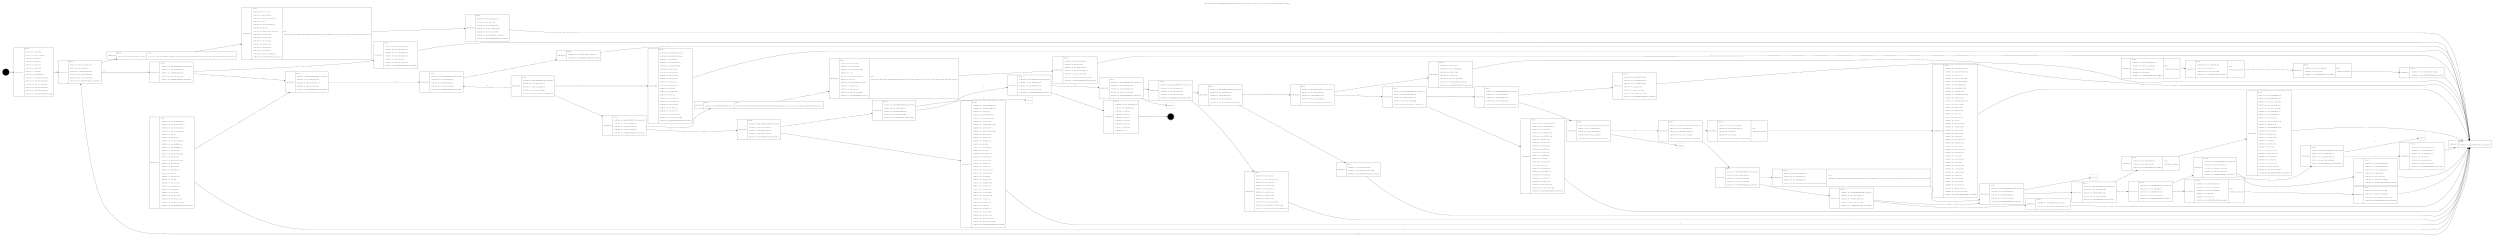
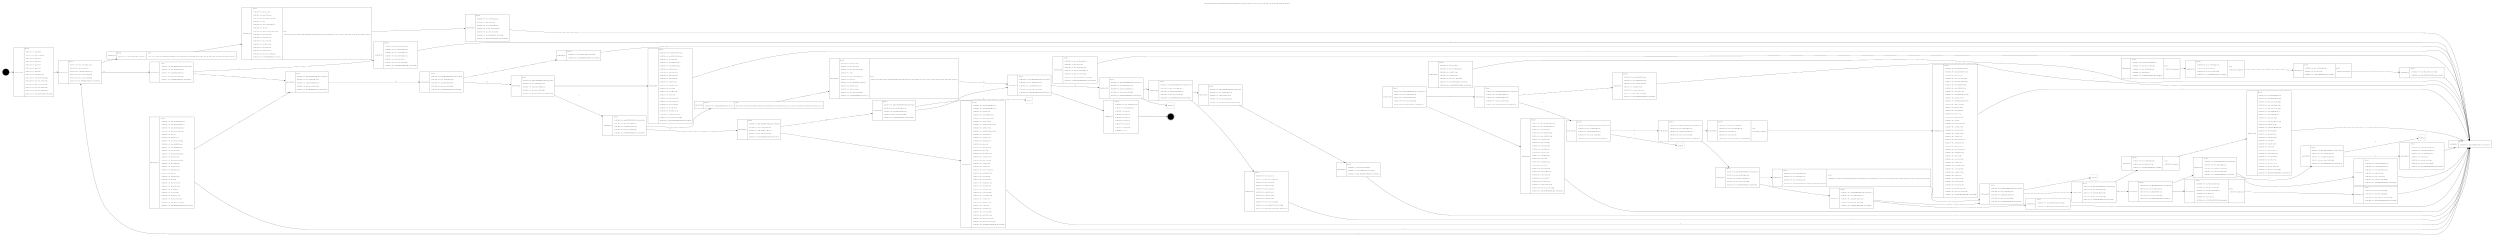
edge "0x4021d8 [44]" -> "0x402204 [33]": now "0x4021d8 [44]" -> "0x401d98 [25]"
edge "0x401d34 [25]" -> "0x401d1b [25]": reversed
node "0x401dfc [25]": removed
